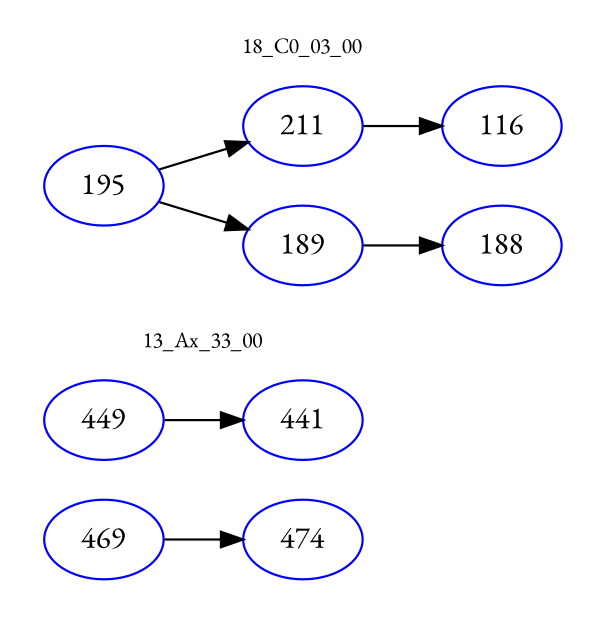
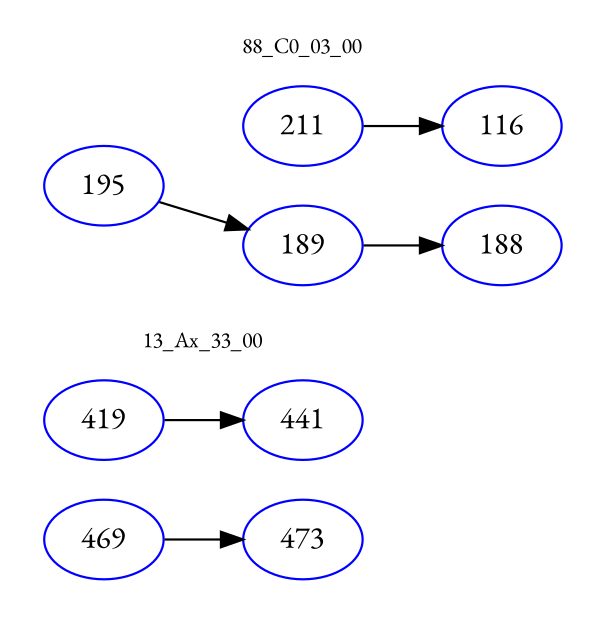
cluster "18_C0_03_00": label "18_C0_03_00" -> "88_C0_03_00"
edge "195" -> "211": removed
node "449": label "449" -> "419"
node "474": label "474" -> "473"
